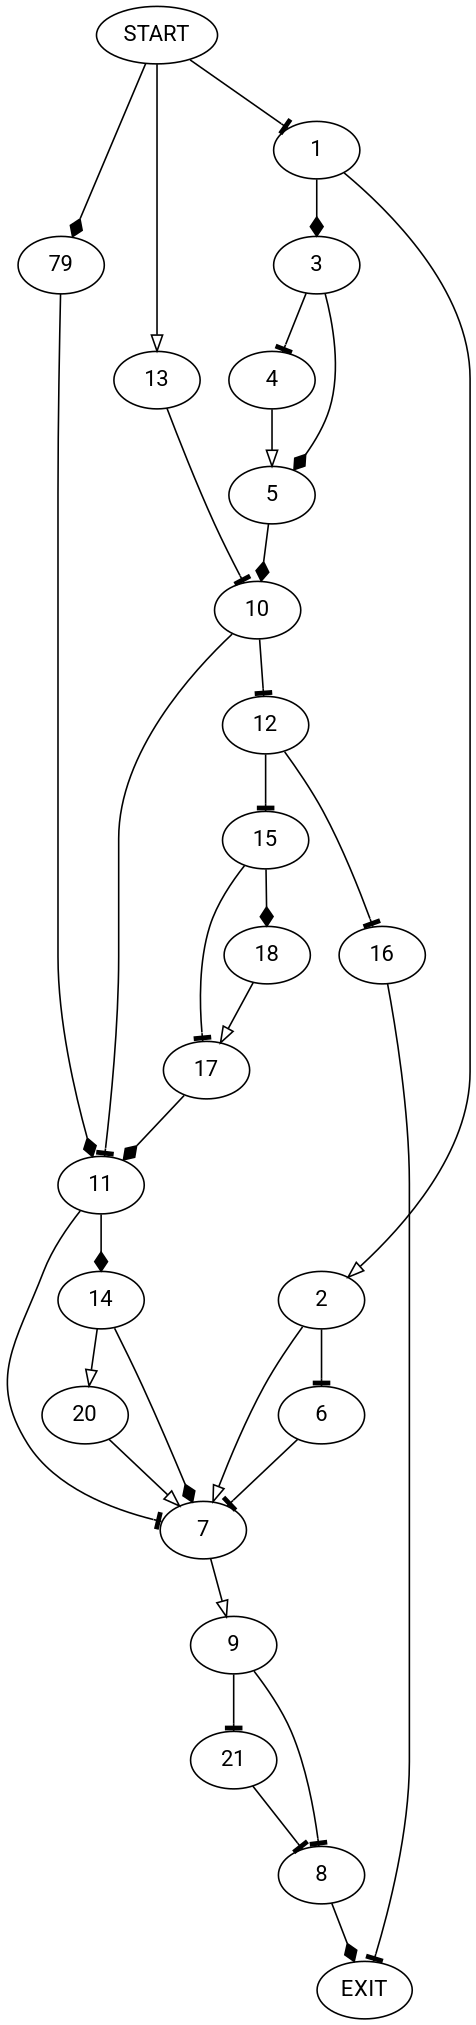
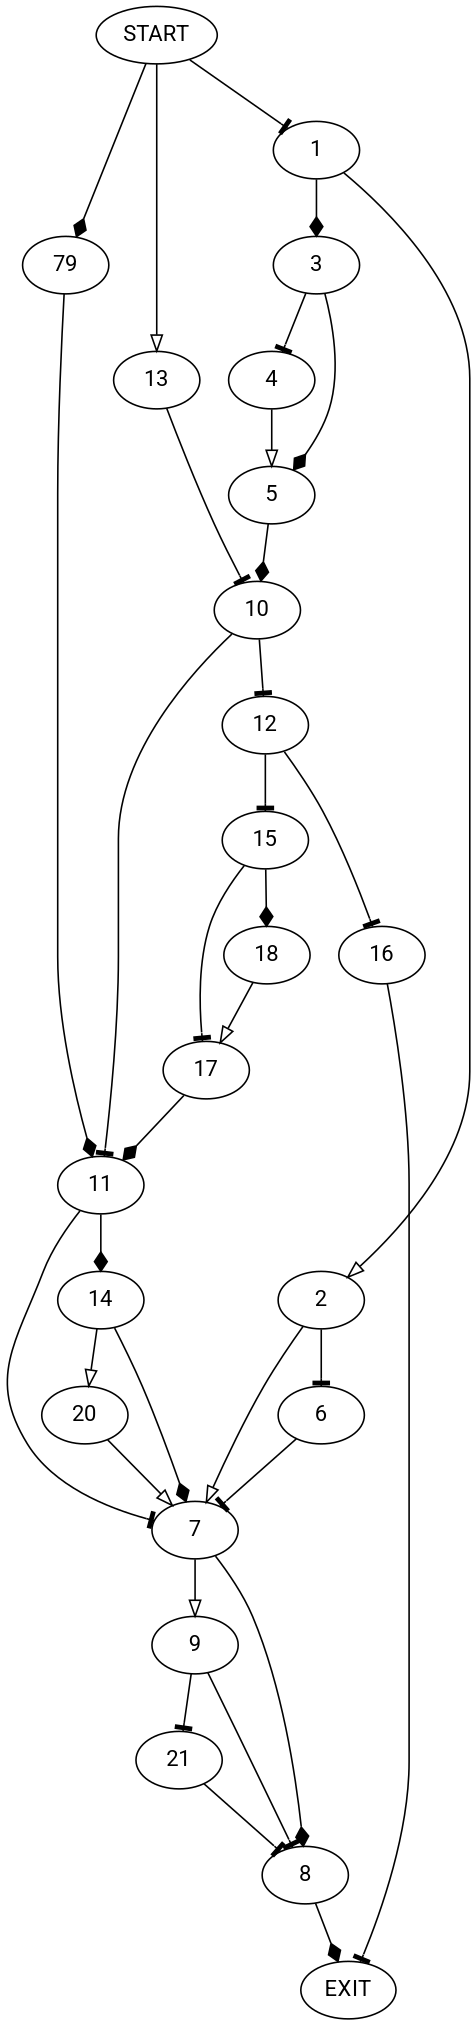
edge "7" -> "8": added
